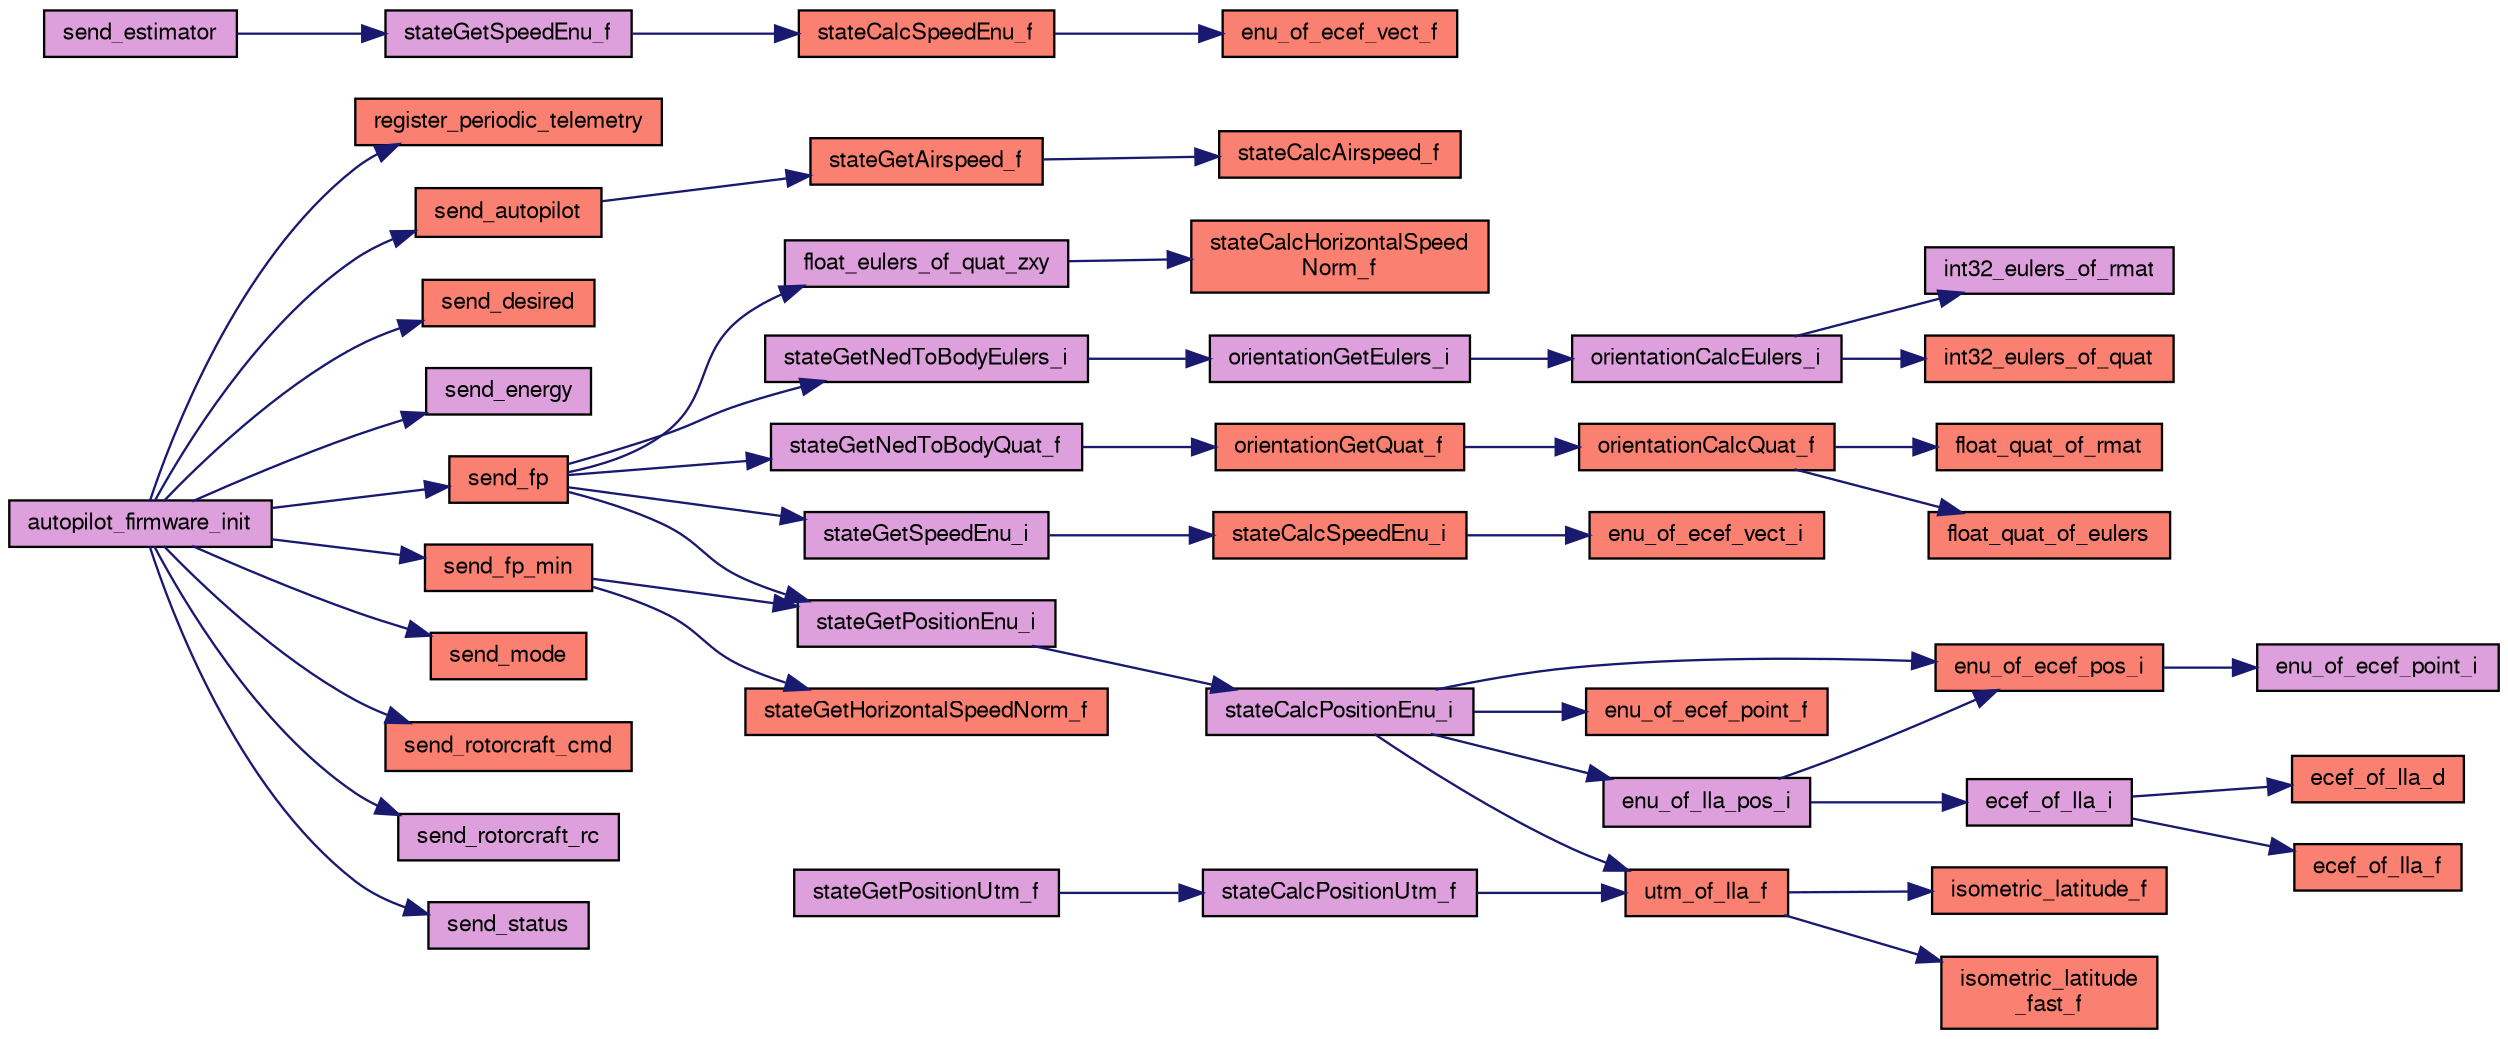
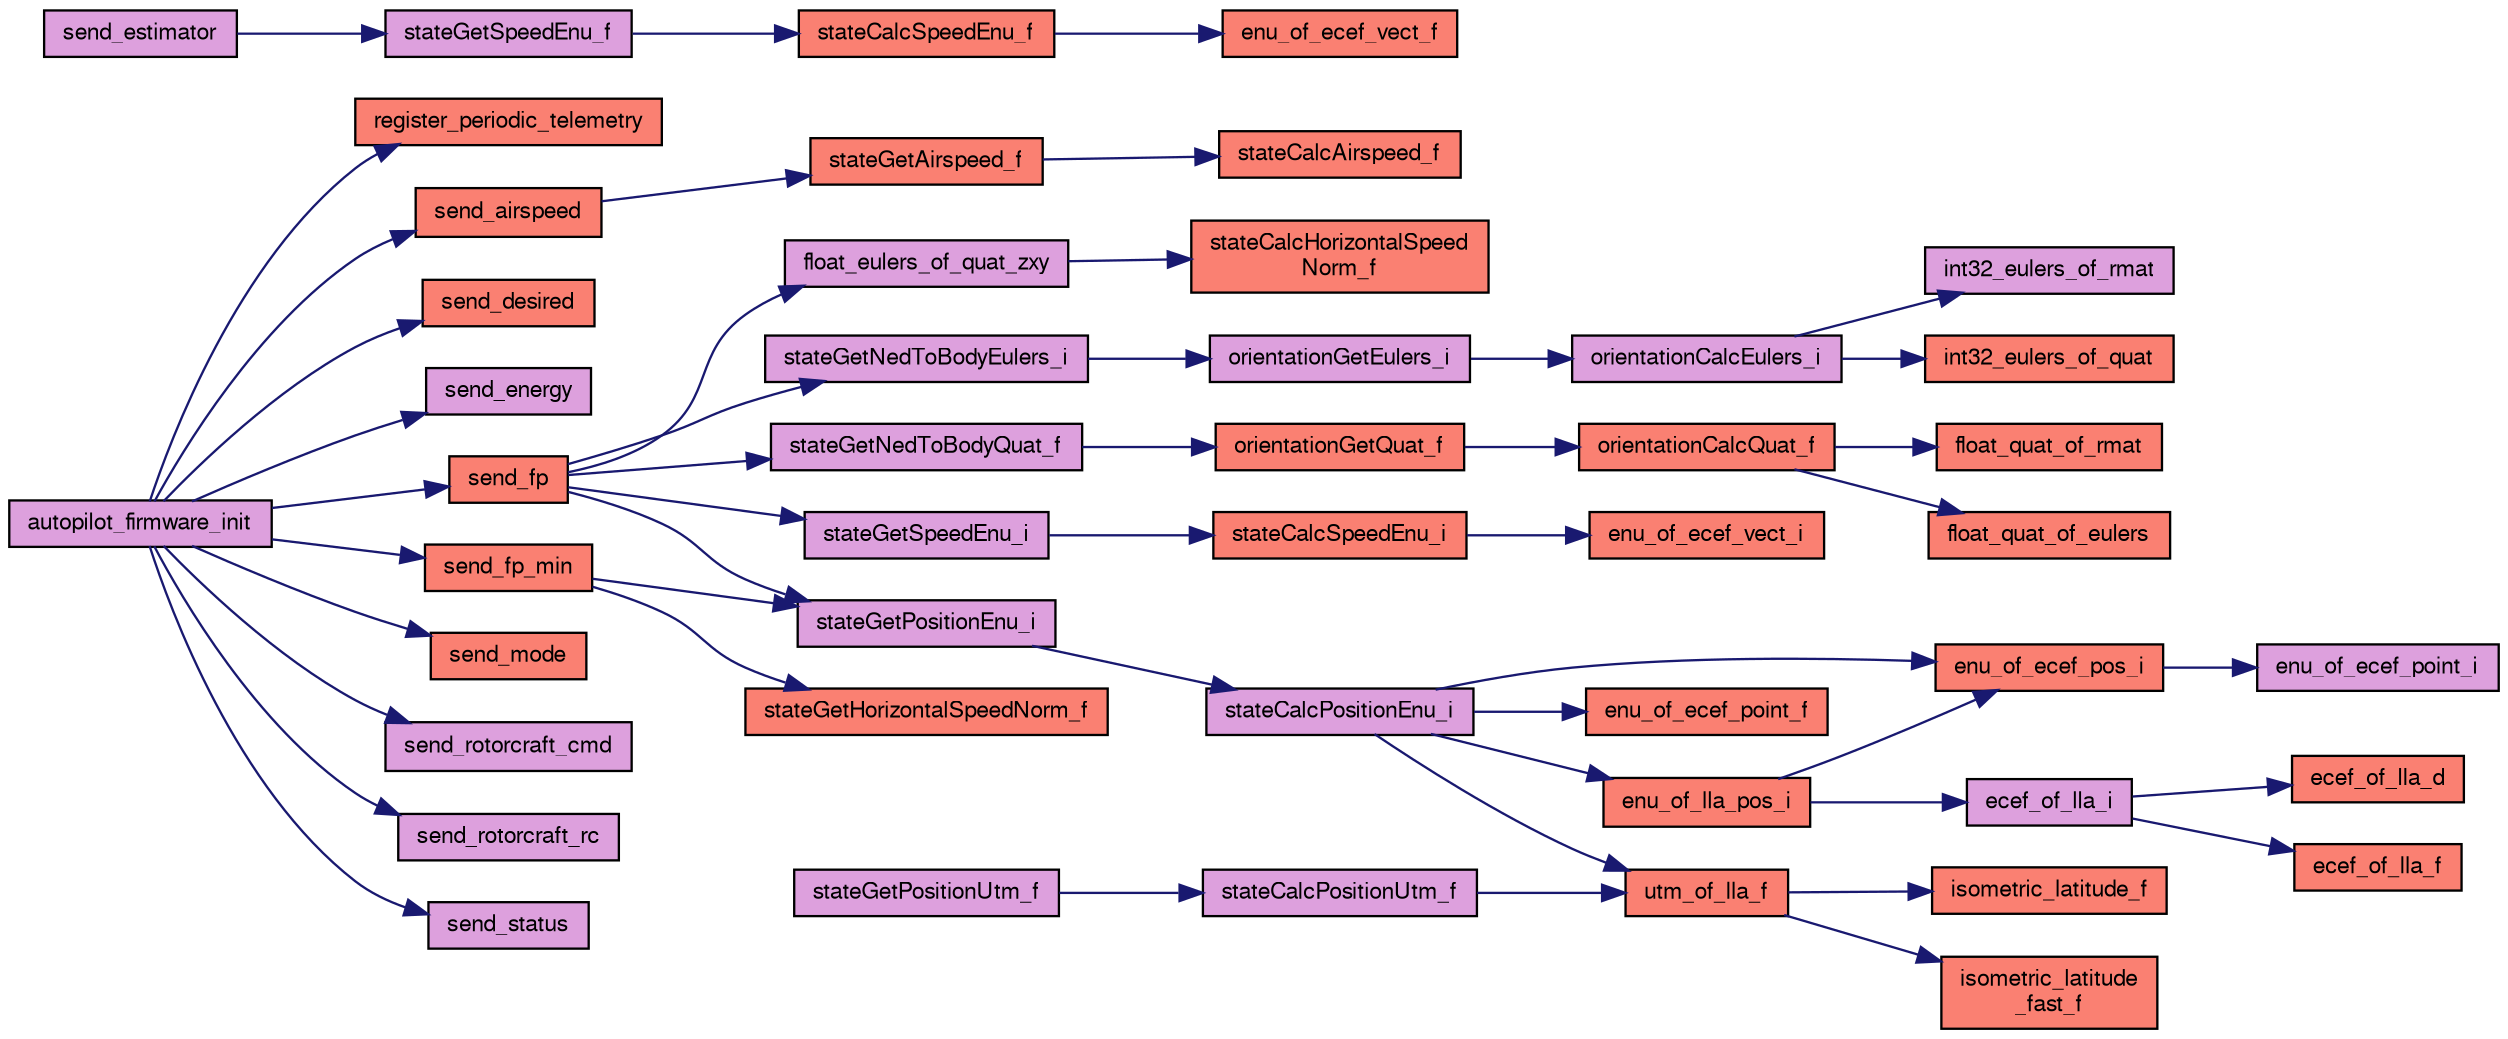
node "send_autopilot": label "send_autopilot" -> "send_airspeed"
node "send_rotorcraft_cmd": fillcolor salmon -> plum
node "enu_of_lla_pos_i": fillcolor plum -> salmon
